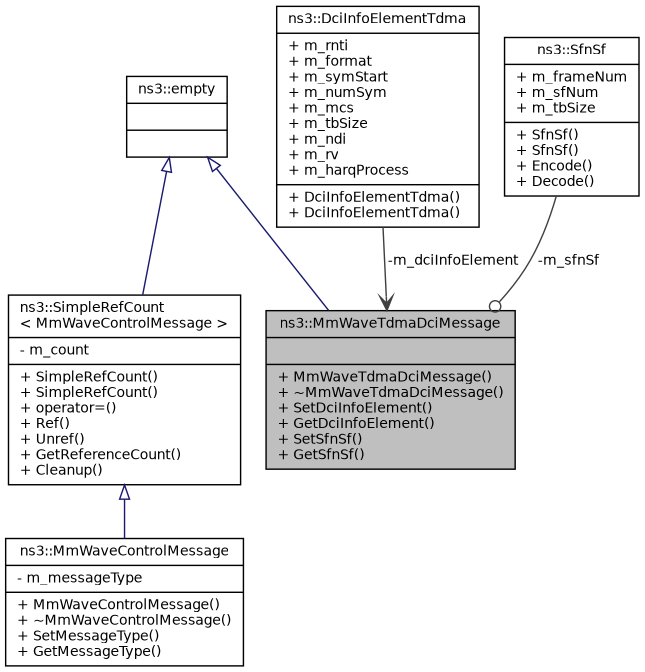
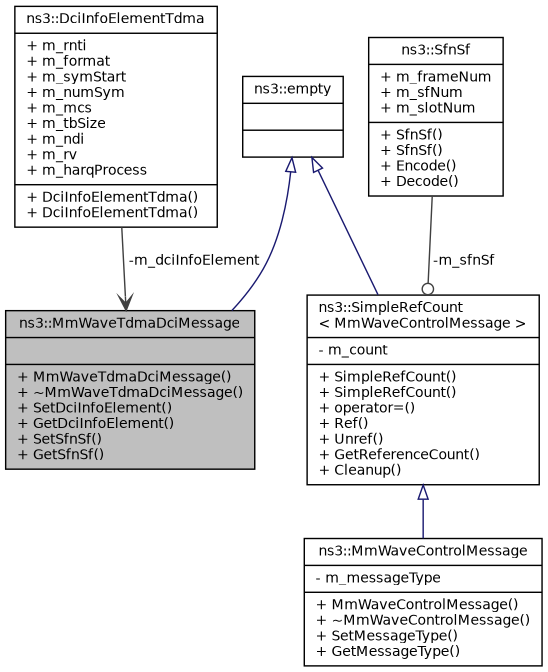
node "ns3::SfnSf": text "+ m_tbSize" -> "+ m_slotNum"
edge "ns3::SfnSf" -> "ns3::MmWaveTdmaDciMessage": now "ns3::SfnSf" -> "ns3::SimpleRefCount"
